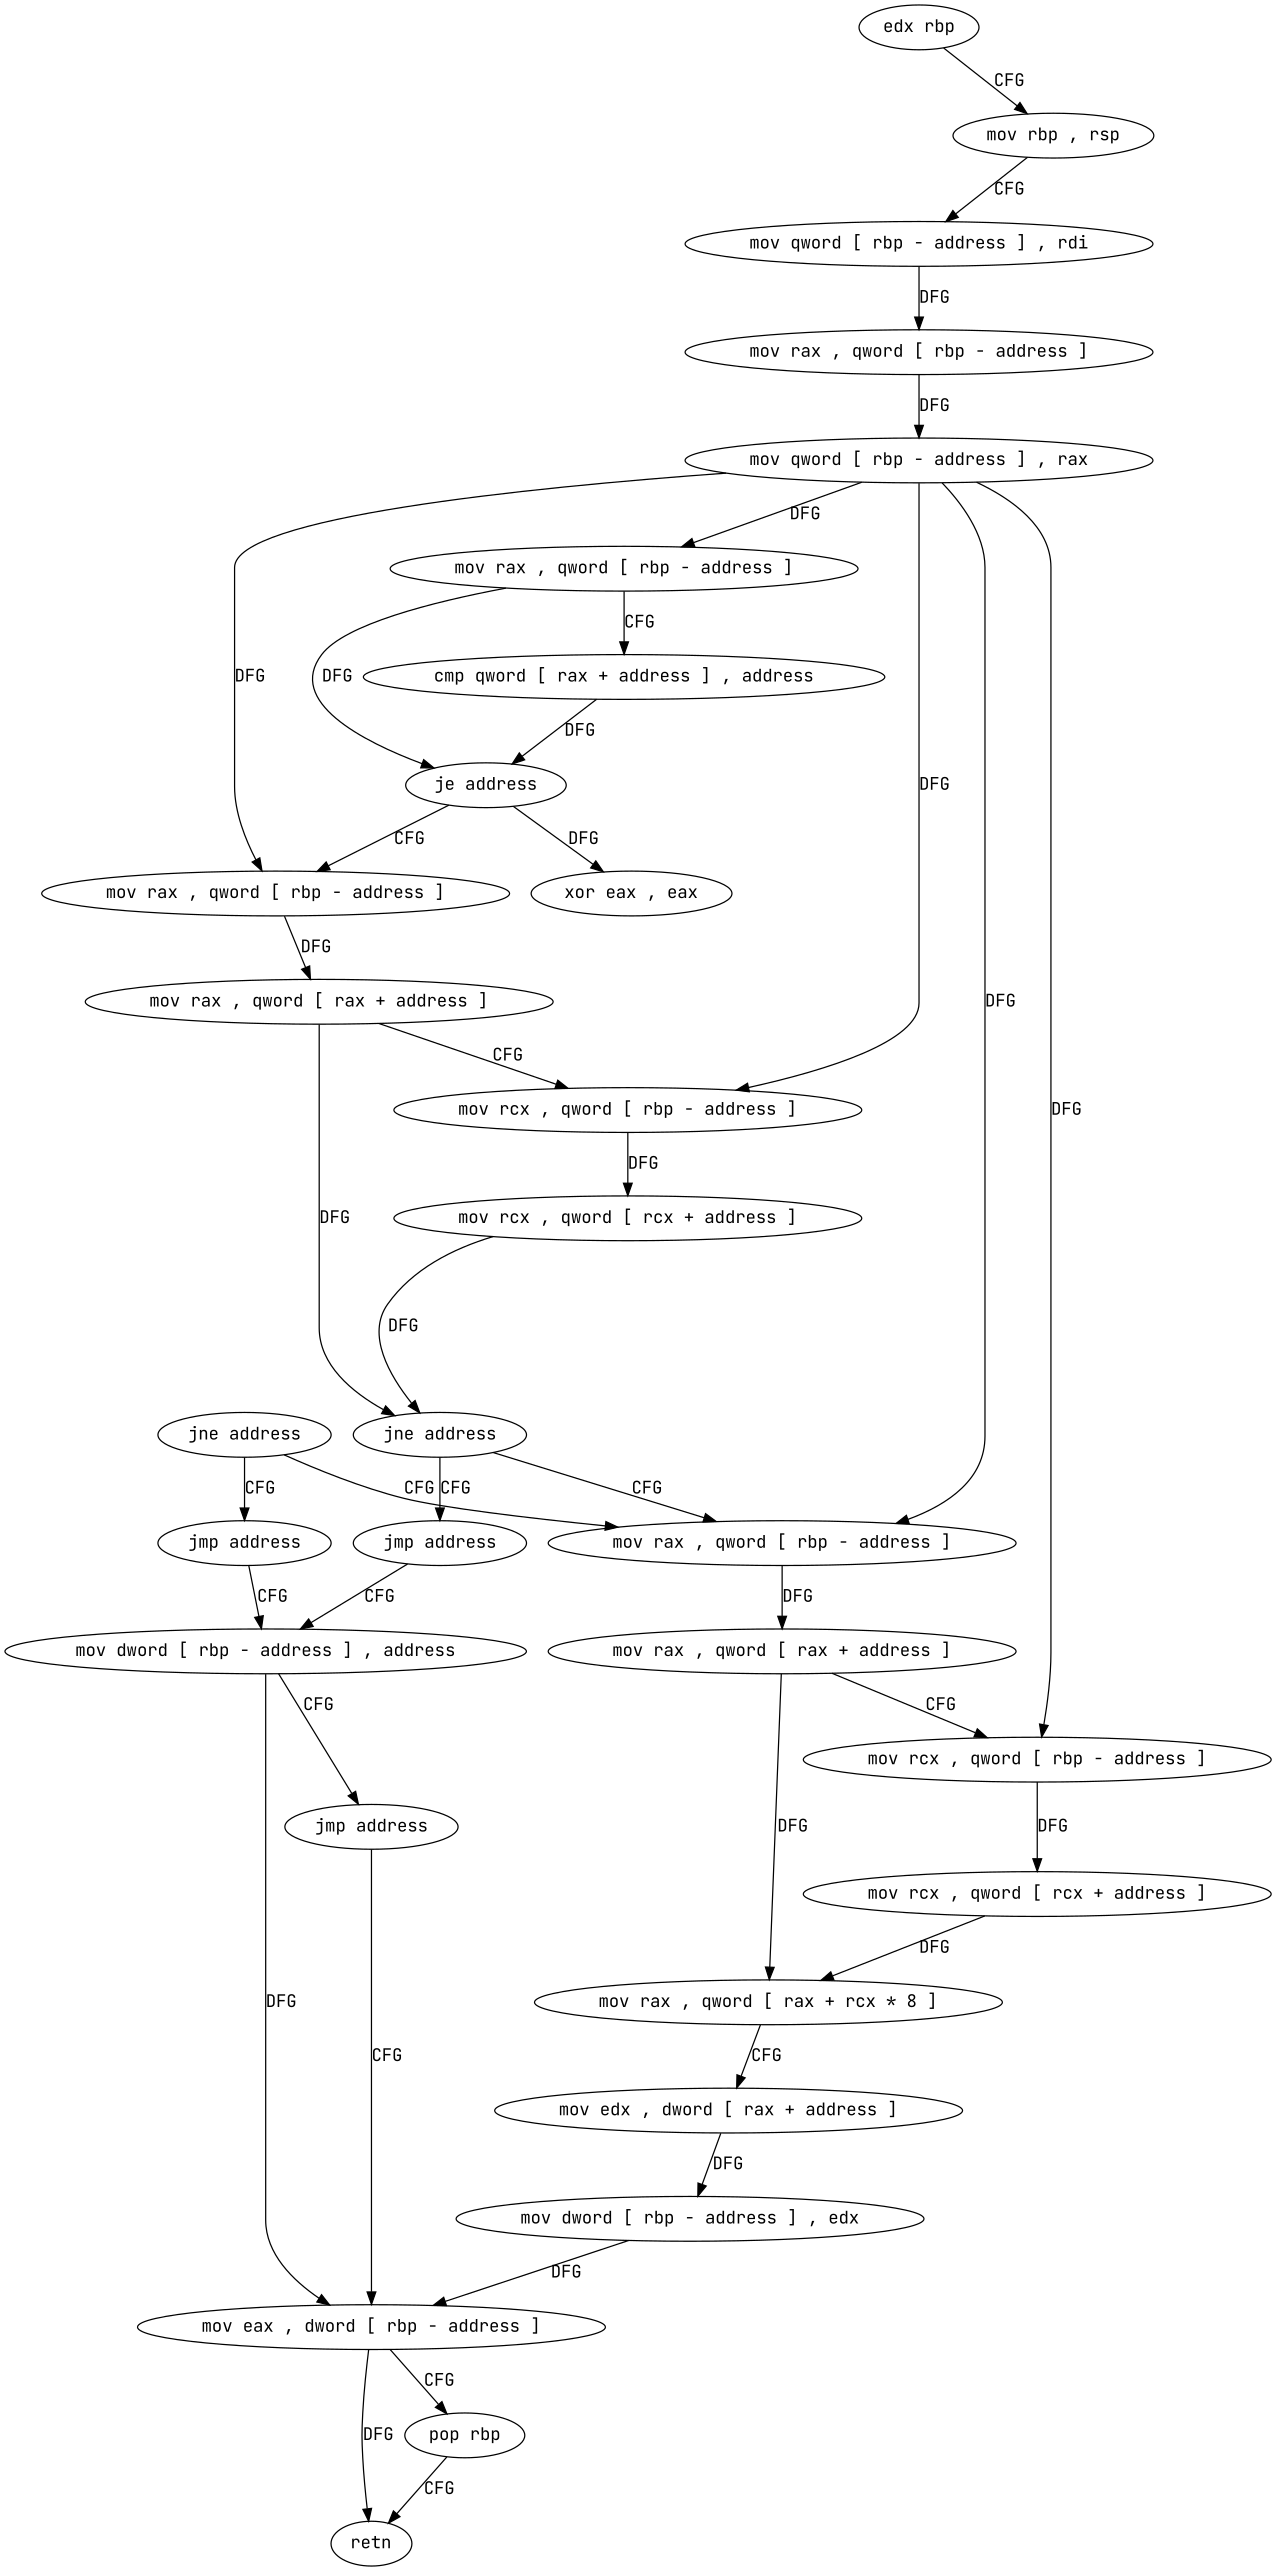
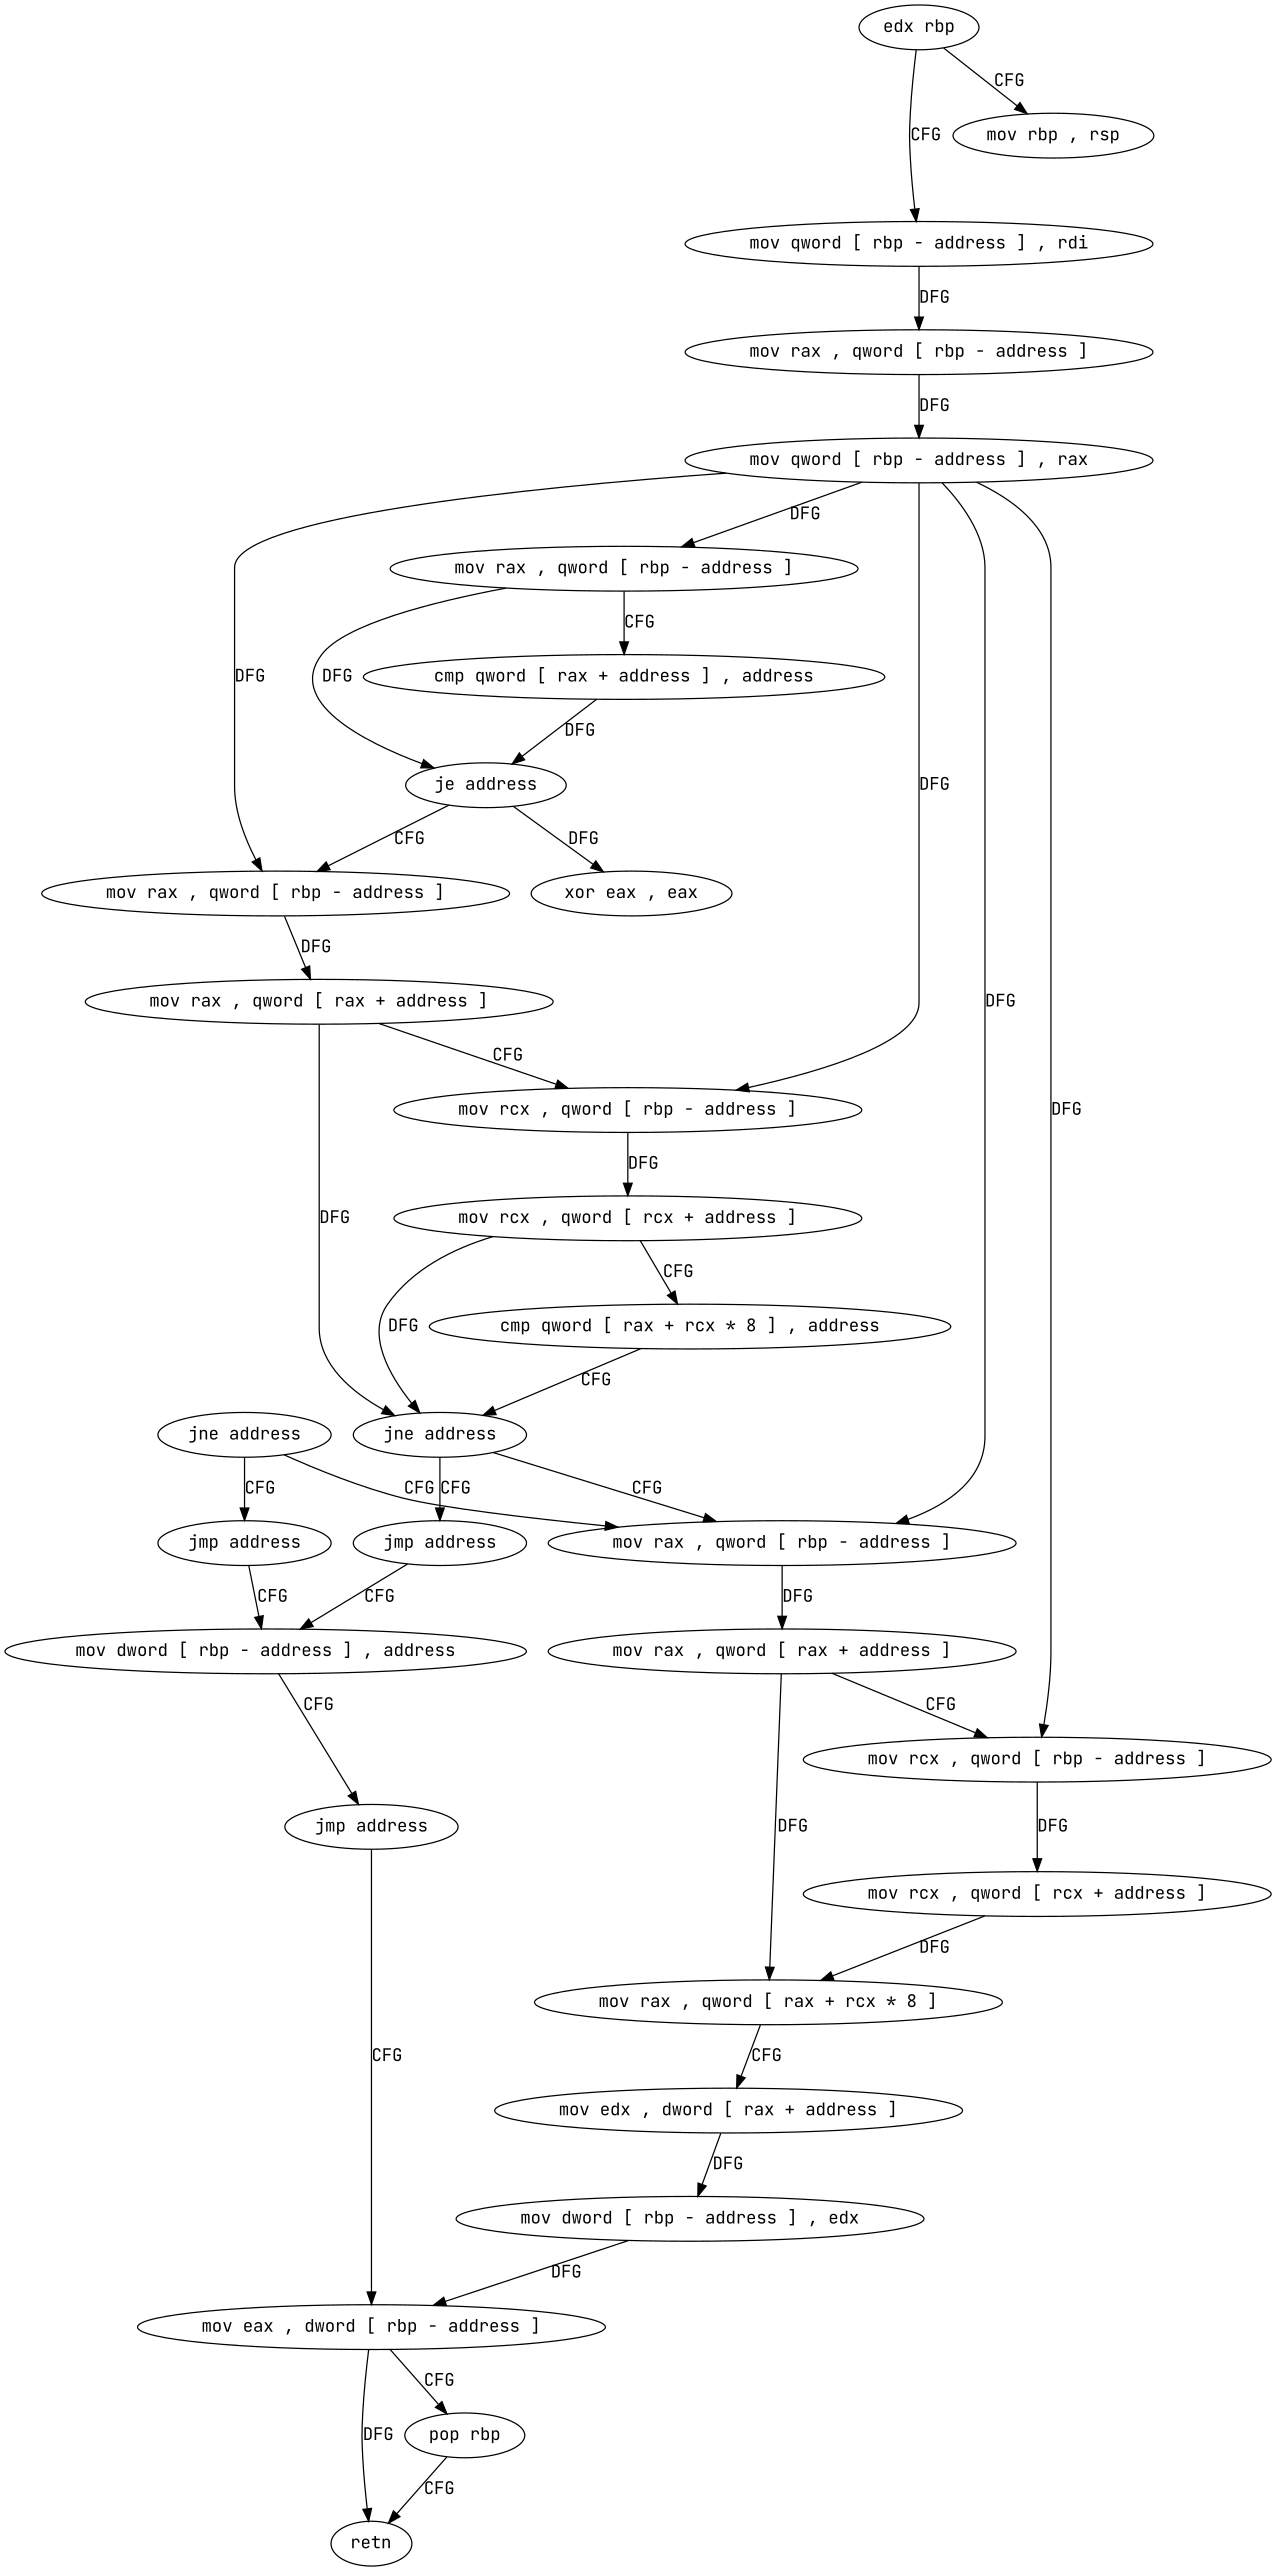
edge "mov rbp , rsp" -> "mov qword [ rbp - address ] , rdi": now "edx rbp" -> "mov qword [ rbp - address ] , rdi"
node "cmp qword [ rax + rcx * 8 ] , address": added
edge "mov dword [ rbp - address ] , address" -> "mov eax , dword [ rbp - address ]": removed, label "DFG"
